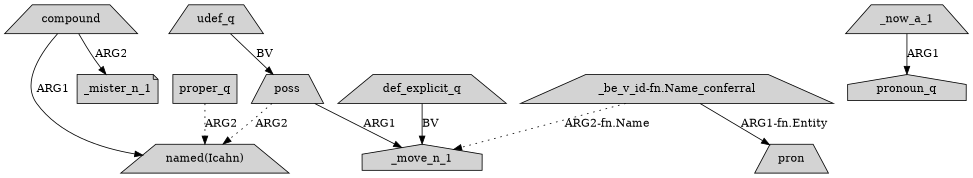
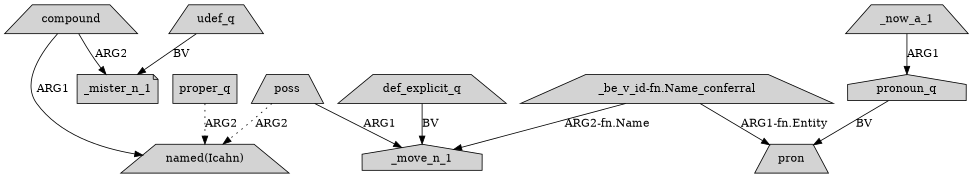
edge "udef_q" -> "poss": now "udef_q" -> "_mister_n_1"
edge "pronoun_q" -> "pron": added, label "BV"
edge "_be_v_id-fn.Name_conferral" -> "_move_n_1": style dotted -> solid
